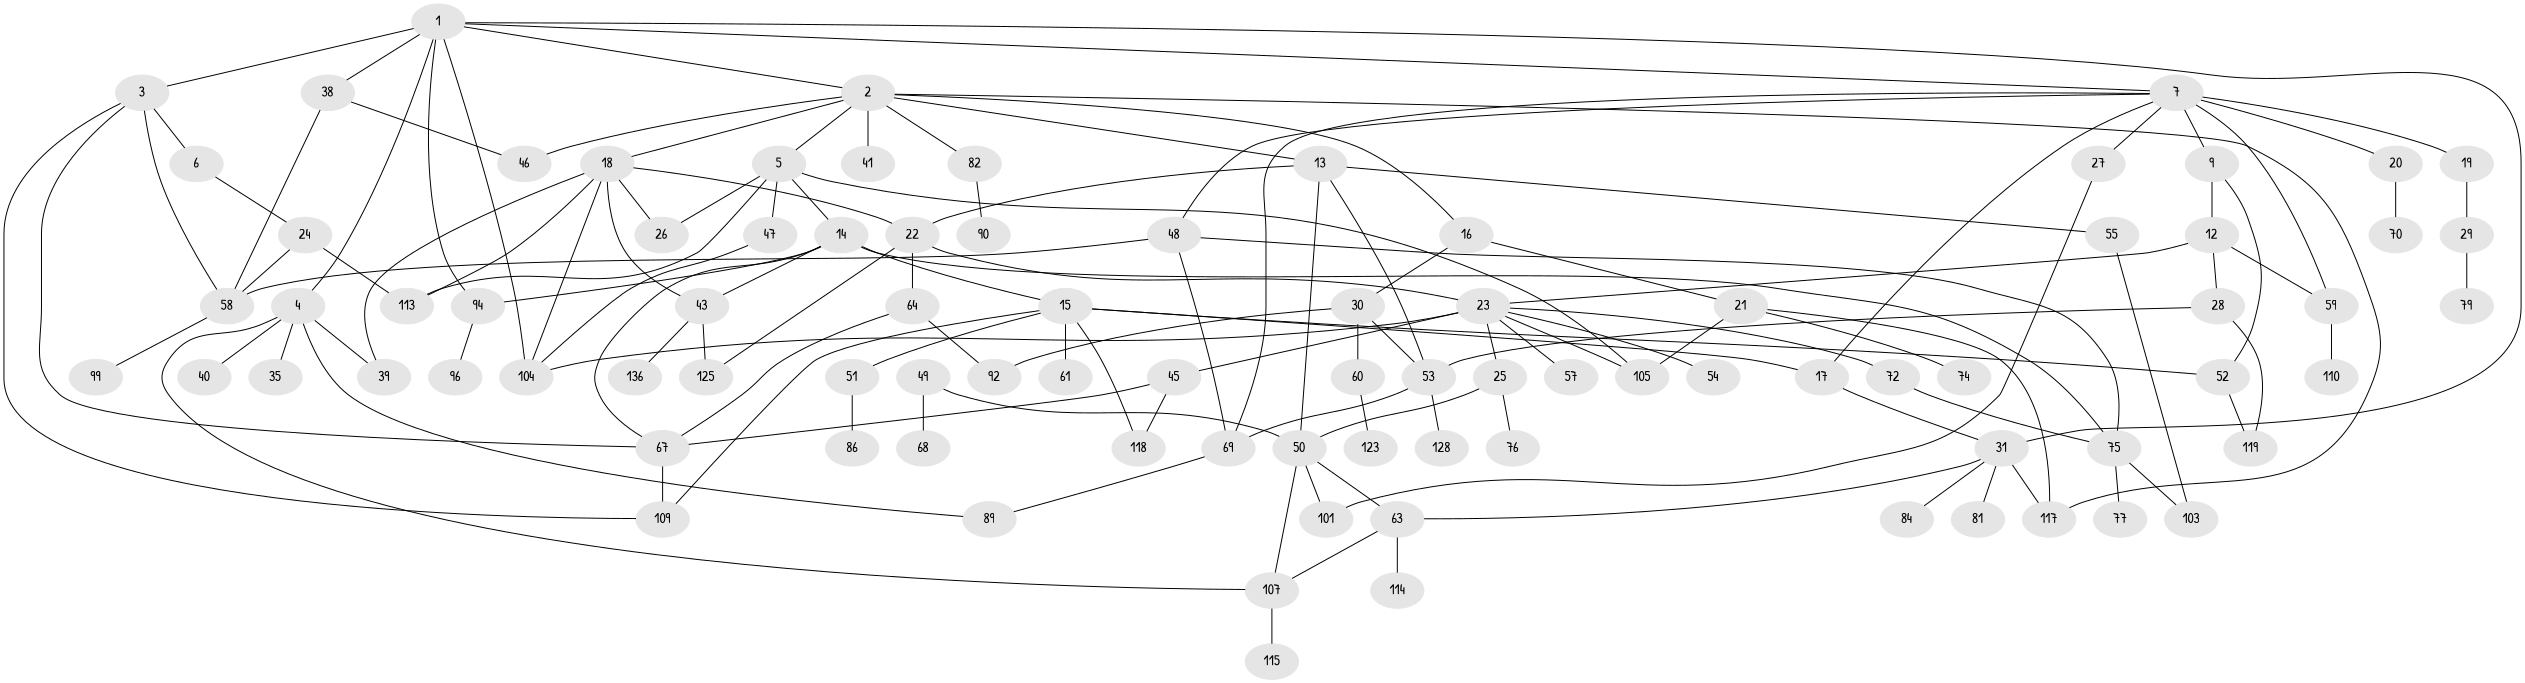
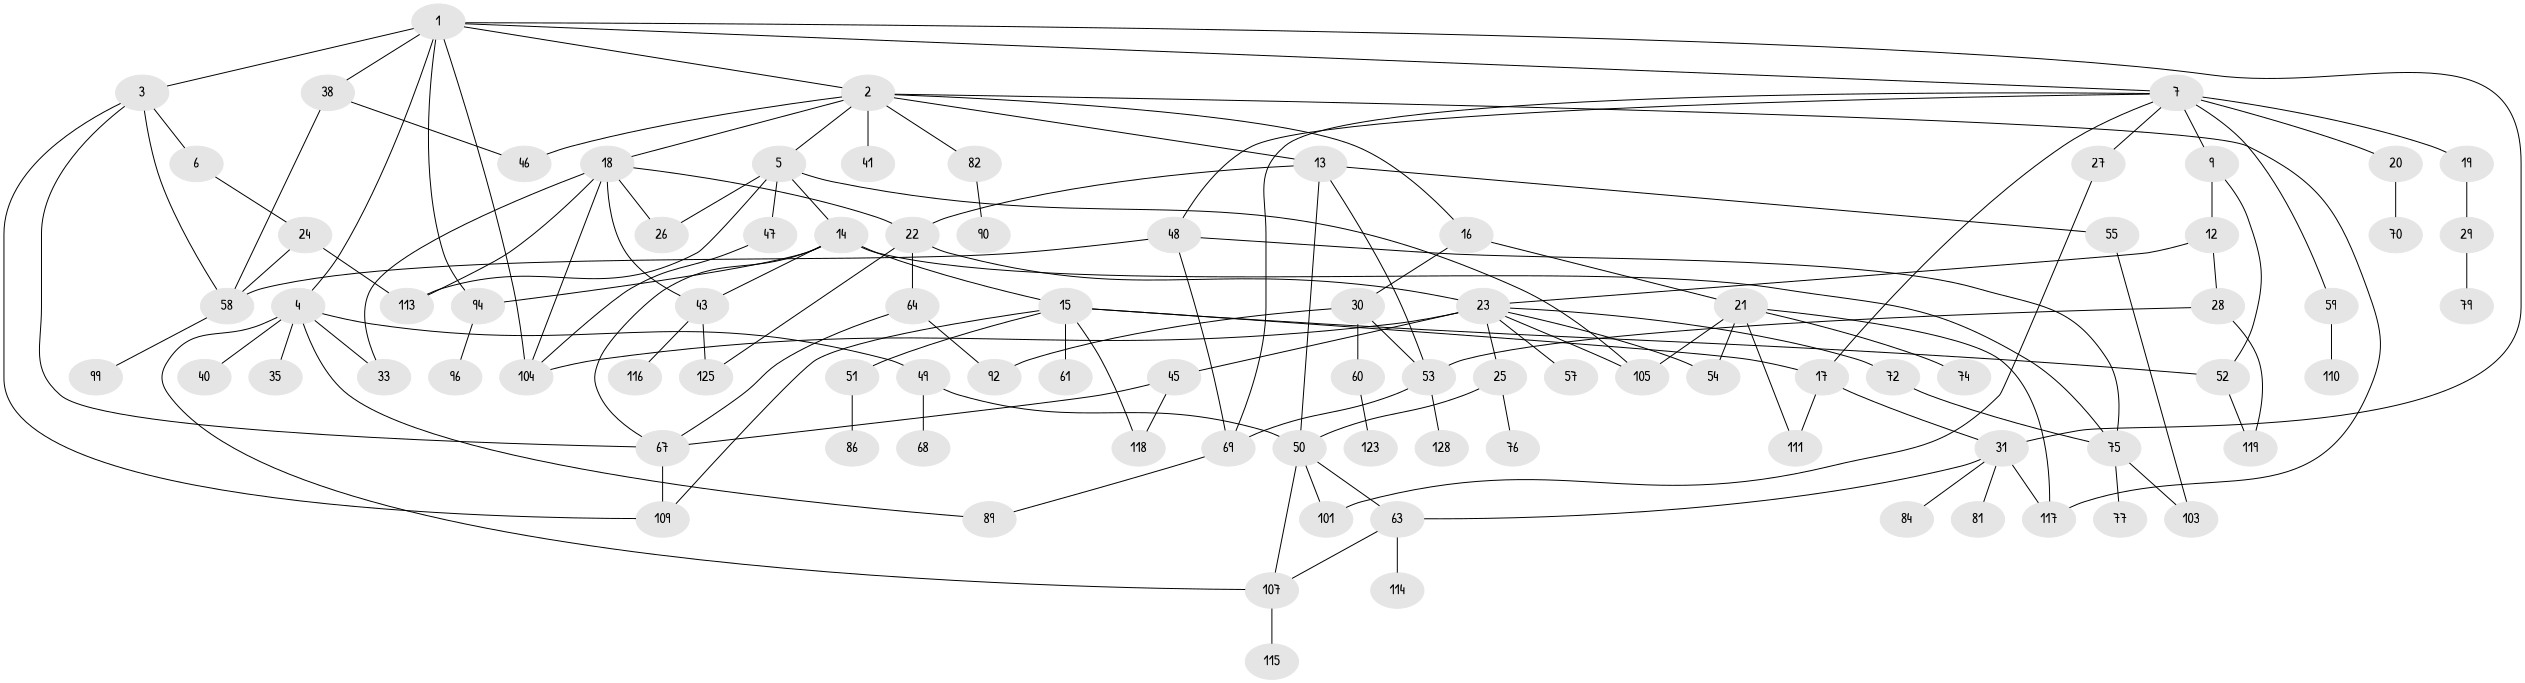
edge "12" -- "59": removed
edge "4" -- "49": added
edge "21" -- "54": added
node "39": label "39" -> "33"
node "136": label "136" -> "116"
node "111": added
